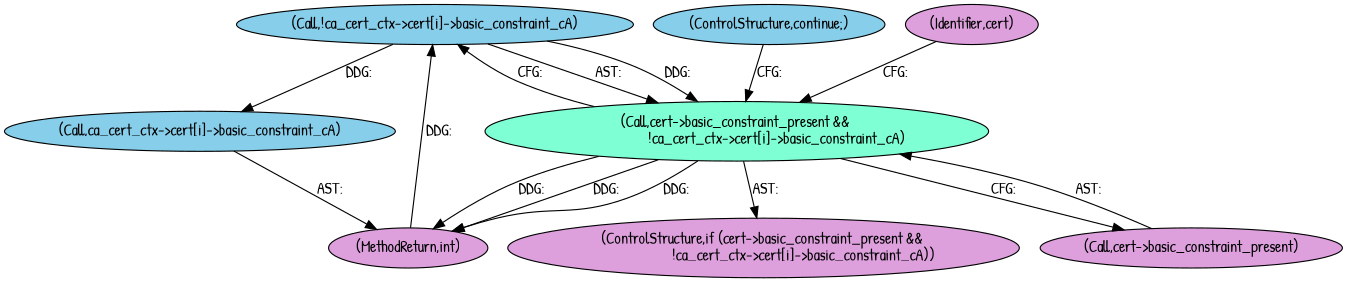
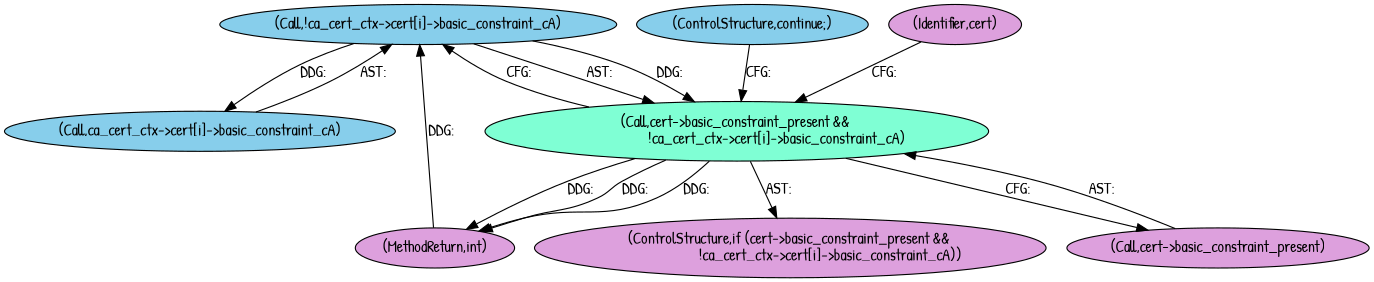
edge "(Call,ca_cert_ctx->cert[i]->basic_constraint_cA)" -> "(MethodReturn,int)": now "(Call,ca_cert_ctx->cert[i]->basic_constraint_cA)" -> "(Call,!ca_cert_ctx->cert[i]->basic_constraint_cA)"
